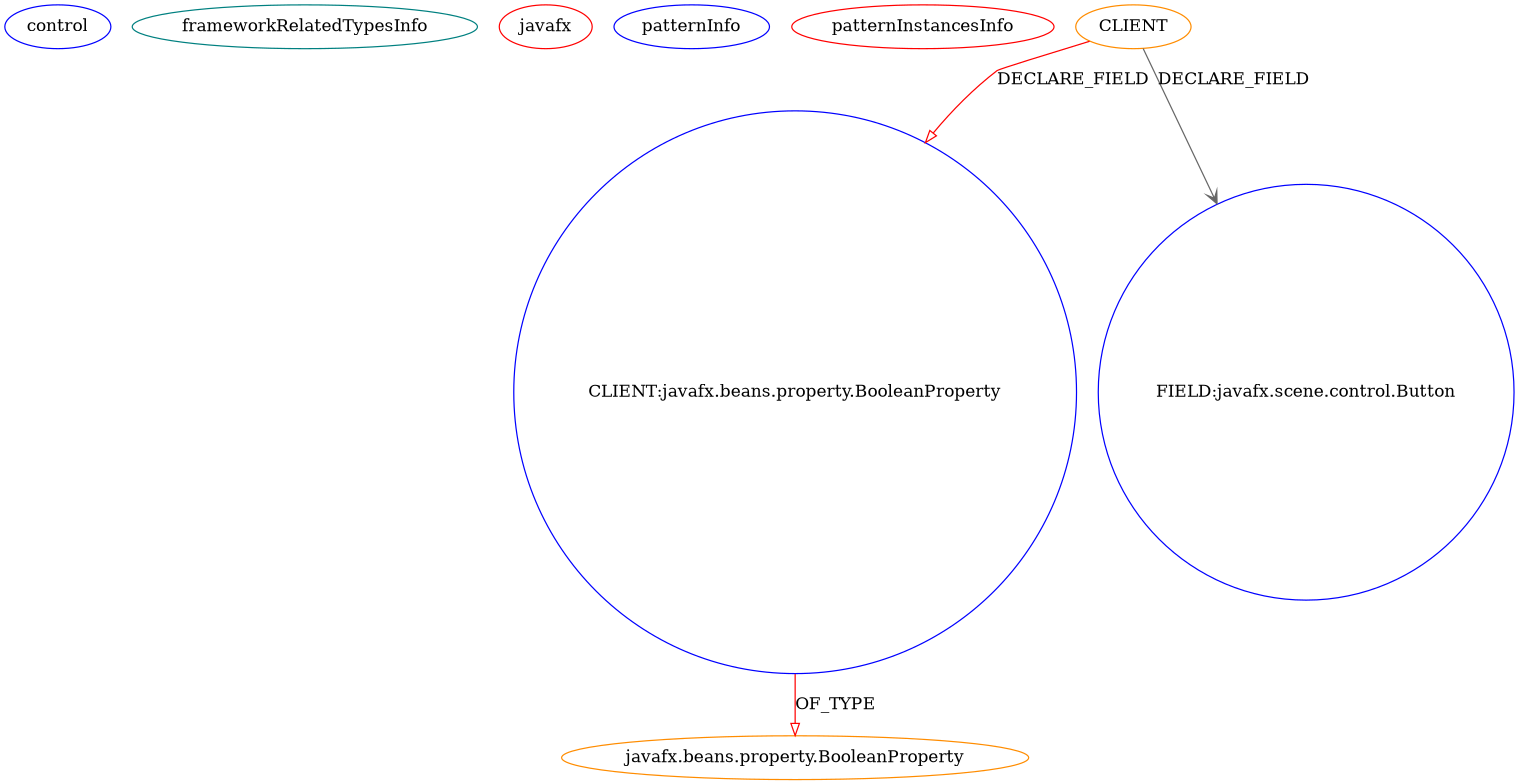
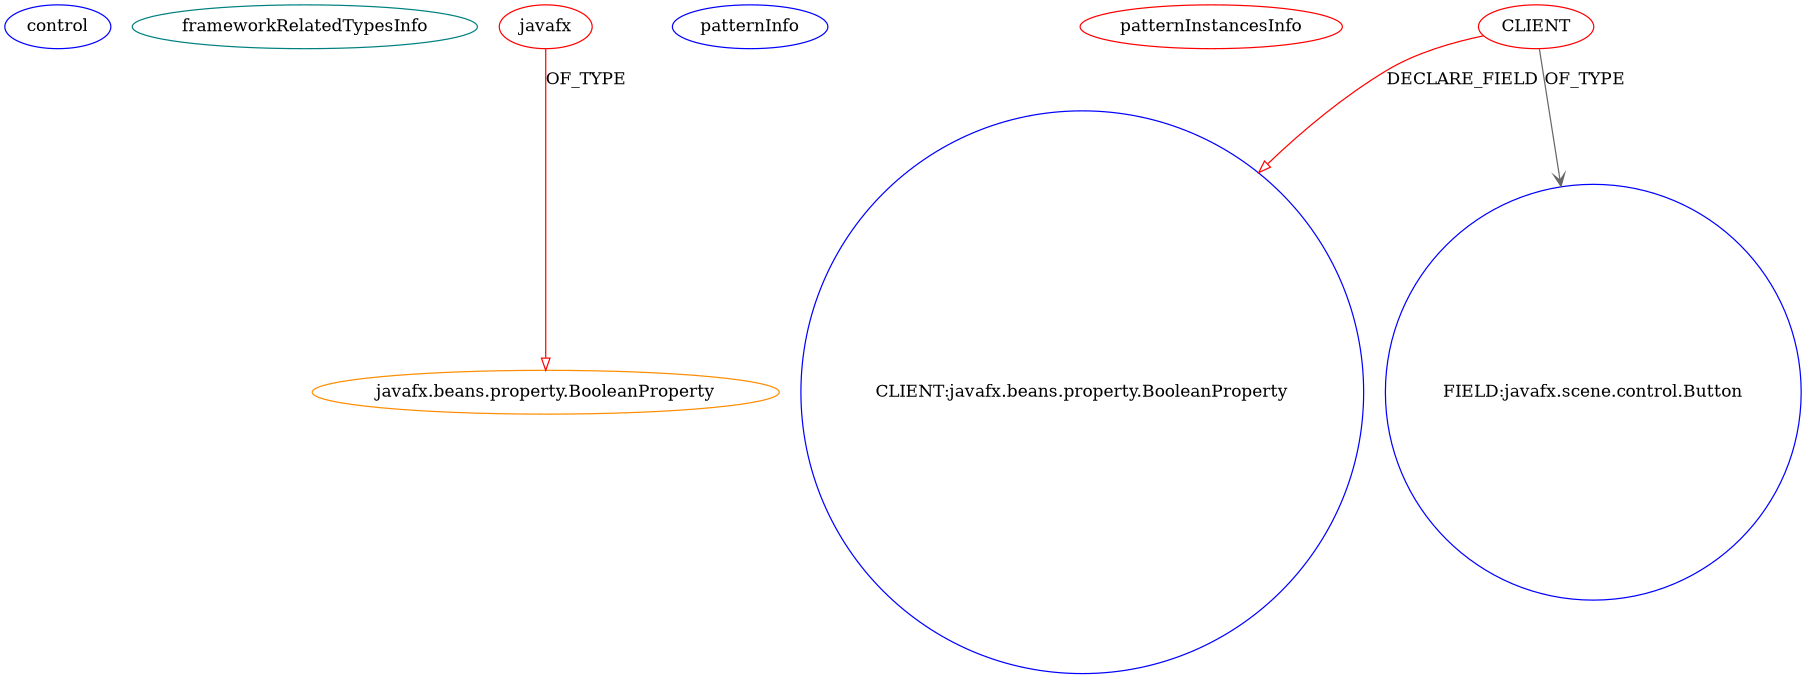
node "CLIENT": color darkorange -> red
edge "CLIENT" -> "FIELD:javafx.scene.control.Button": label "DECLARE_FIELD" -> "OF_TYPE"
edge "CLIENT:javafx.beans.property.BooleanProperty" -> "javafx.beans.property.BooleanProperty": now "javafx" -> "javafx.beans.property.BooleanProperty"
